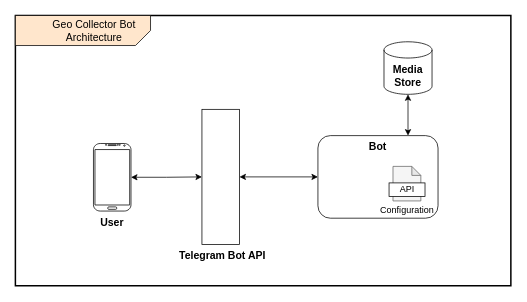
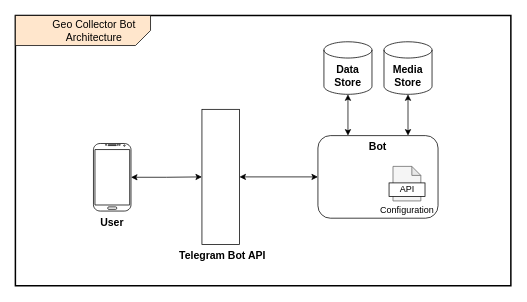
node "Data Store": added
edge "Data Store" -- "Bot": added
